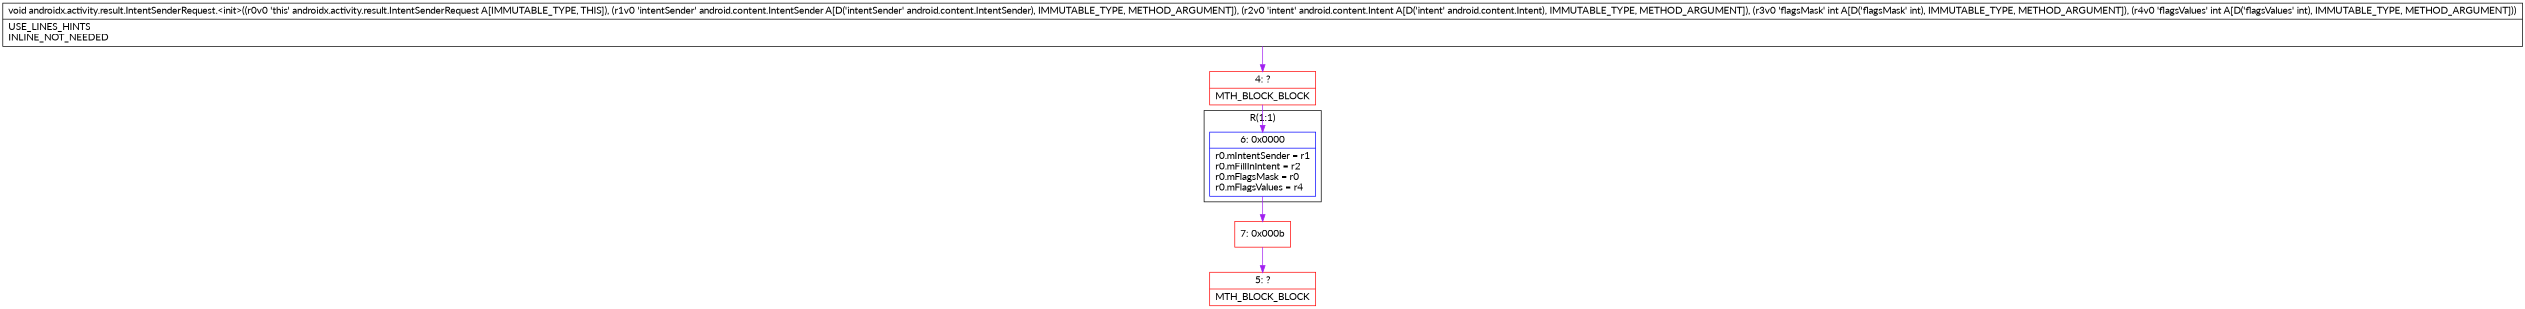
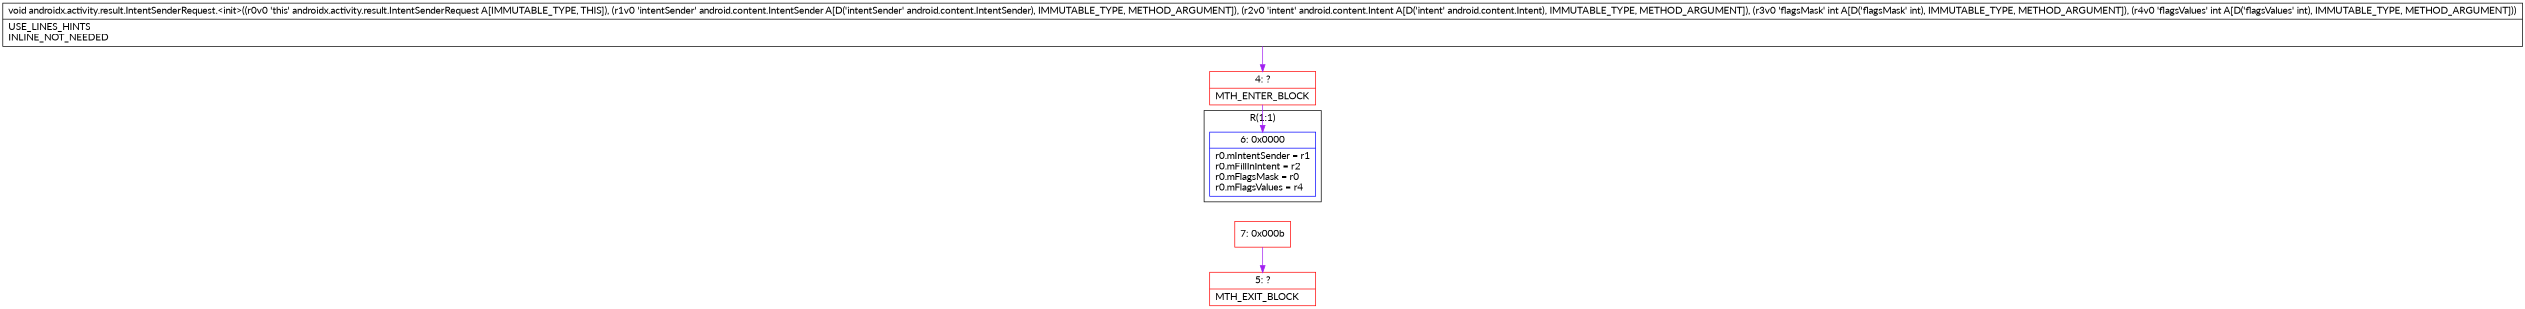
node "4: ?": text "MTH_BLOCK_BLOCK" -> "MTH_ENTER_BLOCK"
edge "6: 0x0000" -> "7: 0x000b": removed
node "5: ?": text "MTH_BLOCK_BLOCK" -> "MTH_EXIT_BLOCK"
